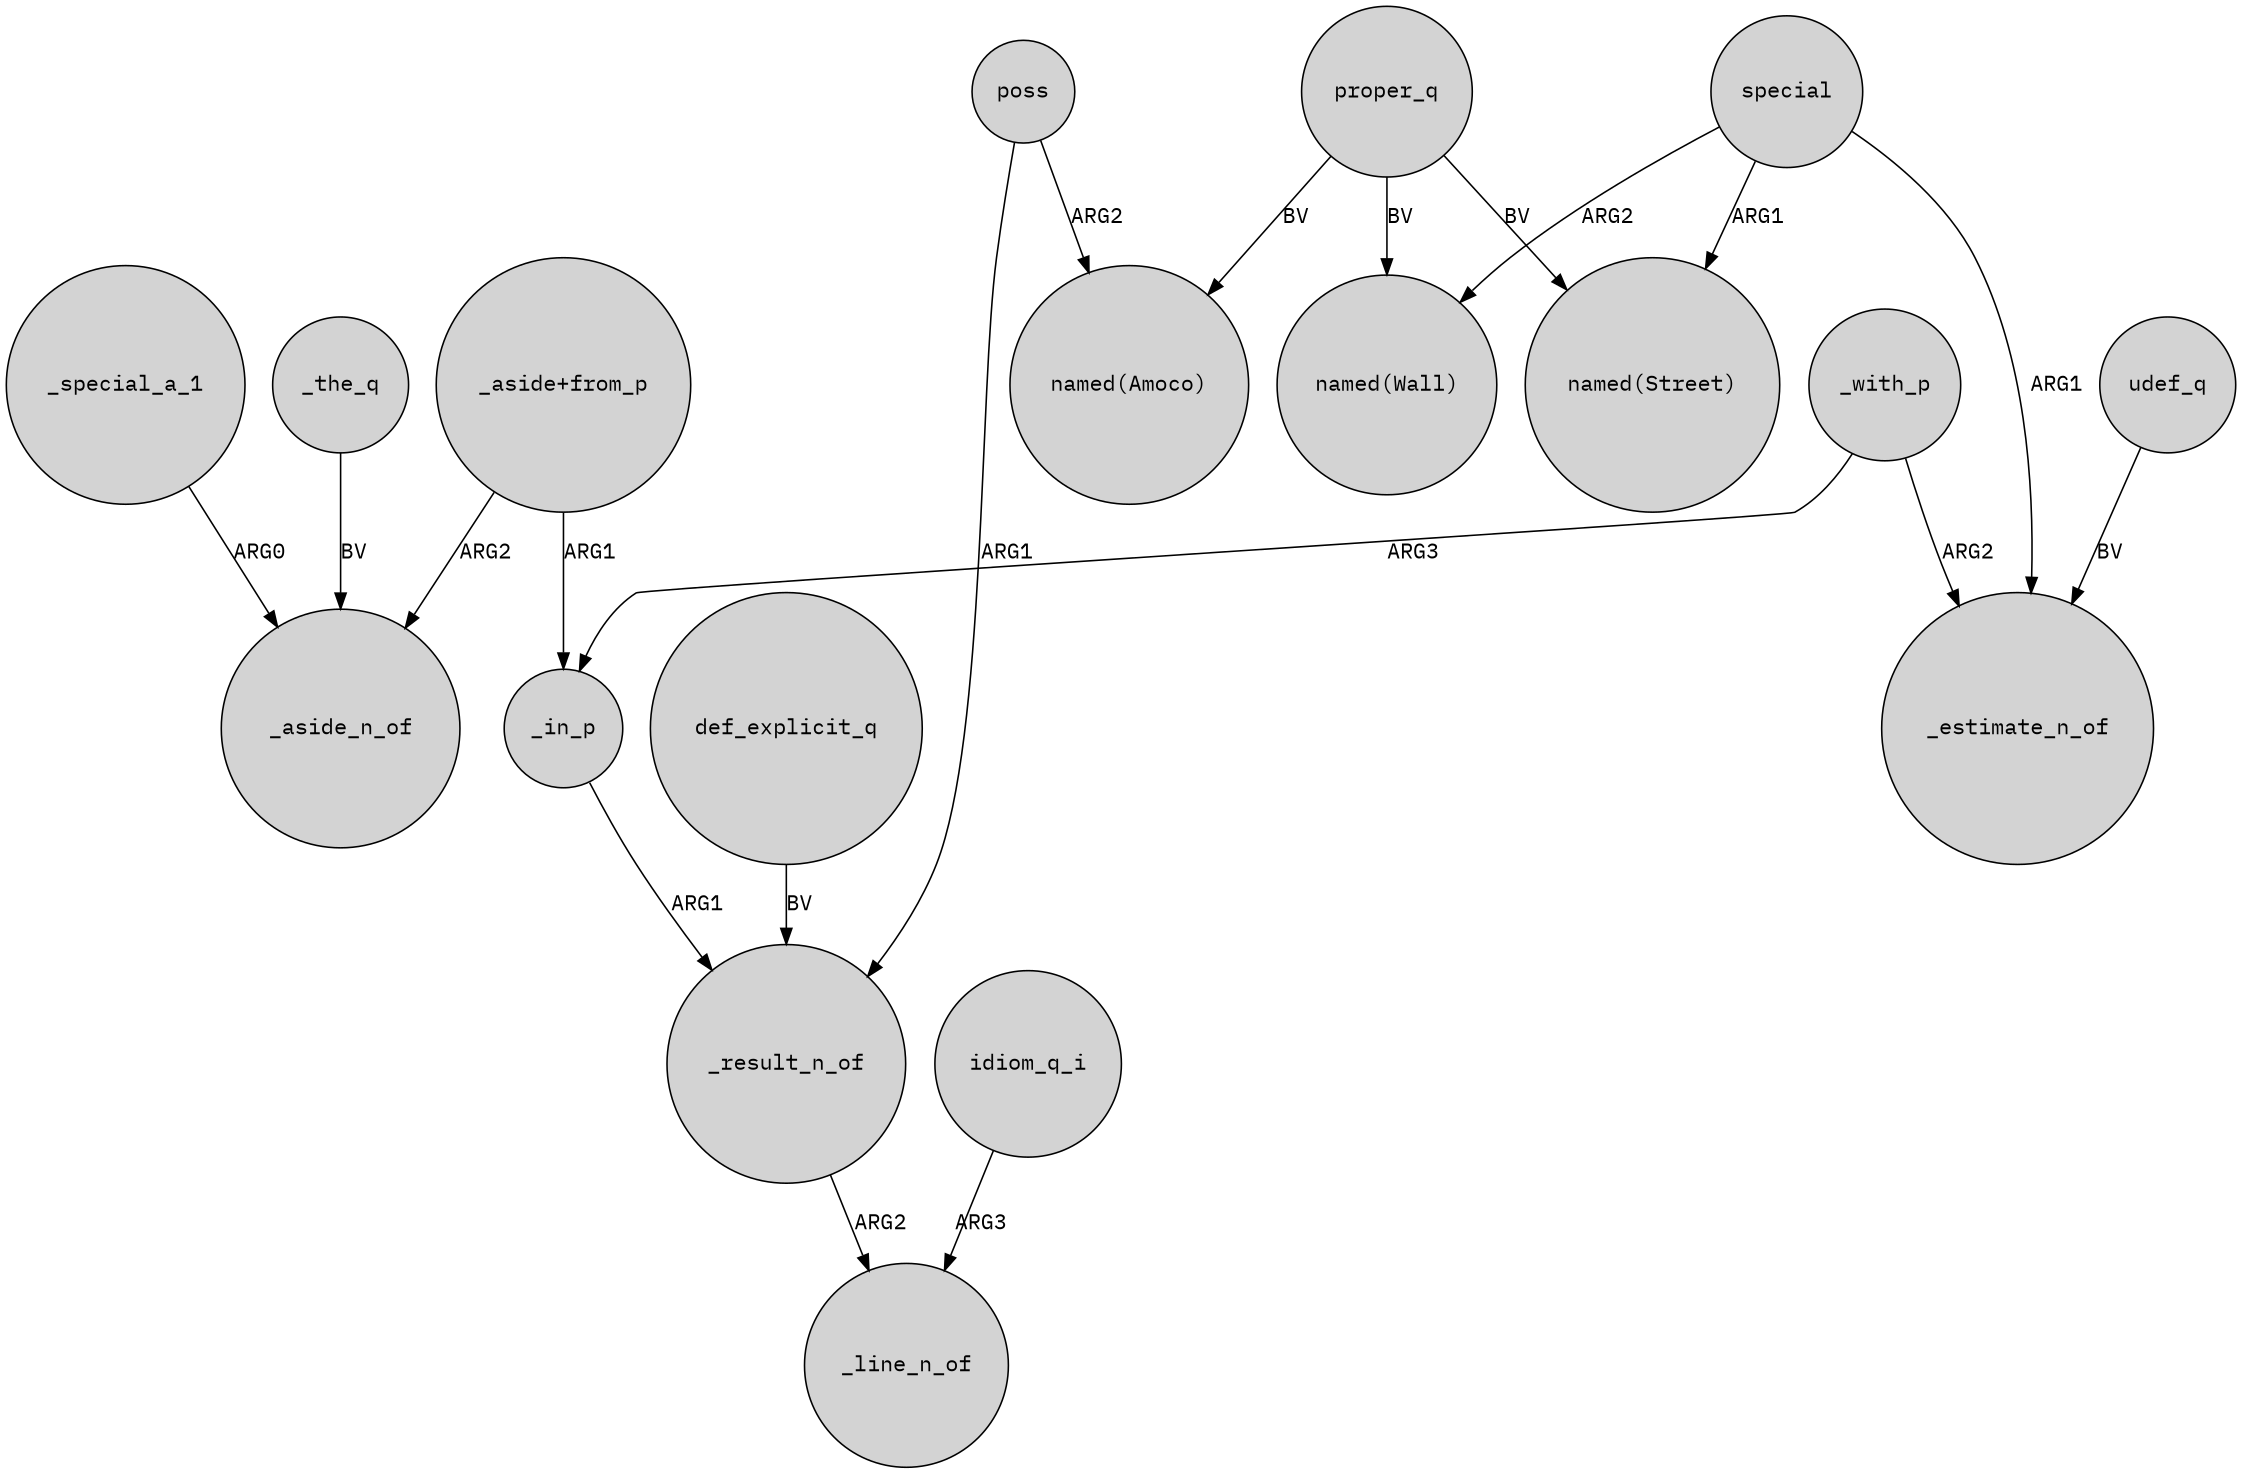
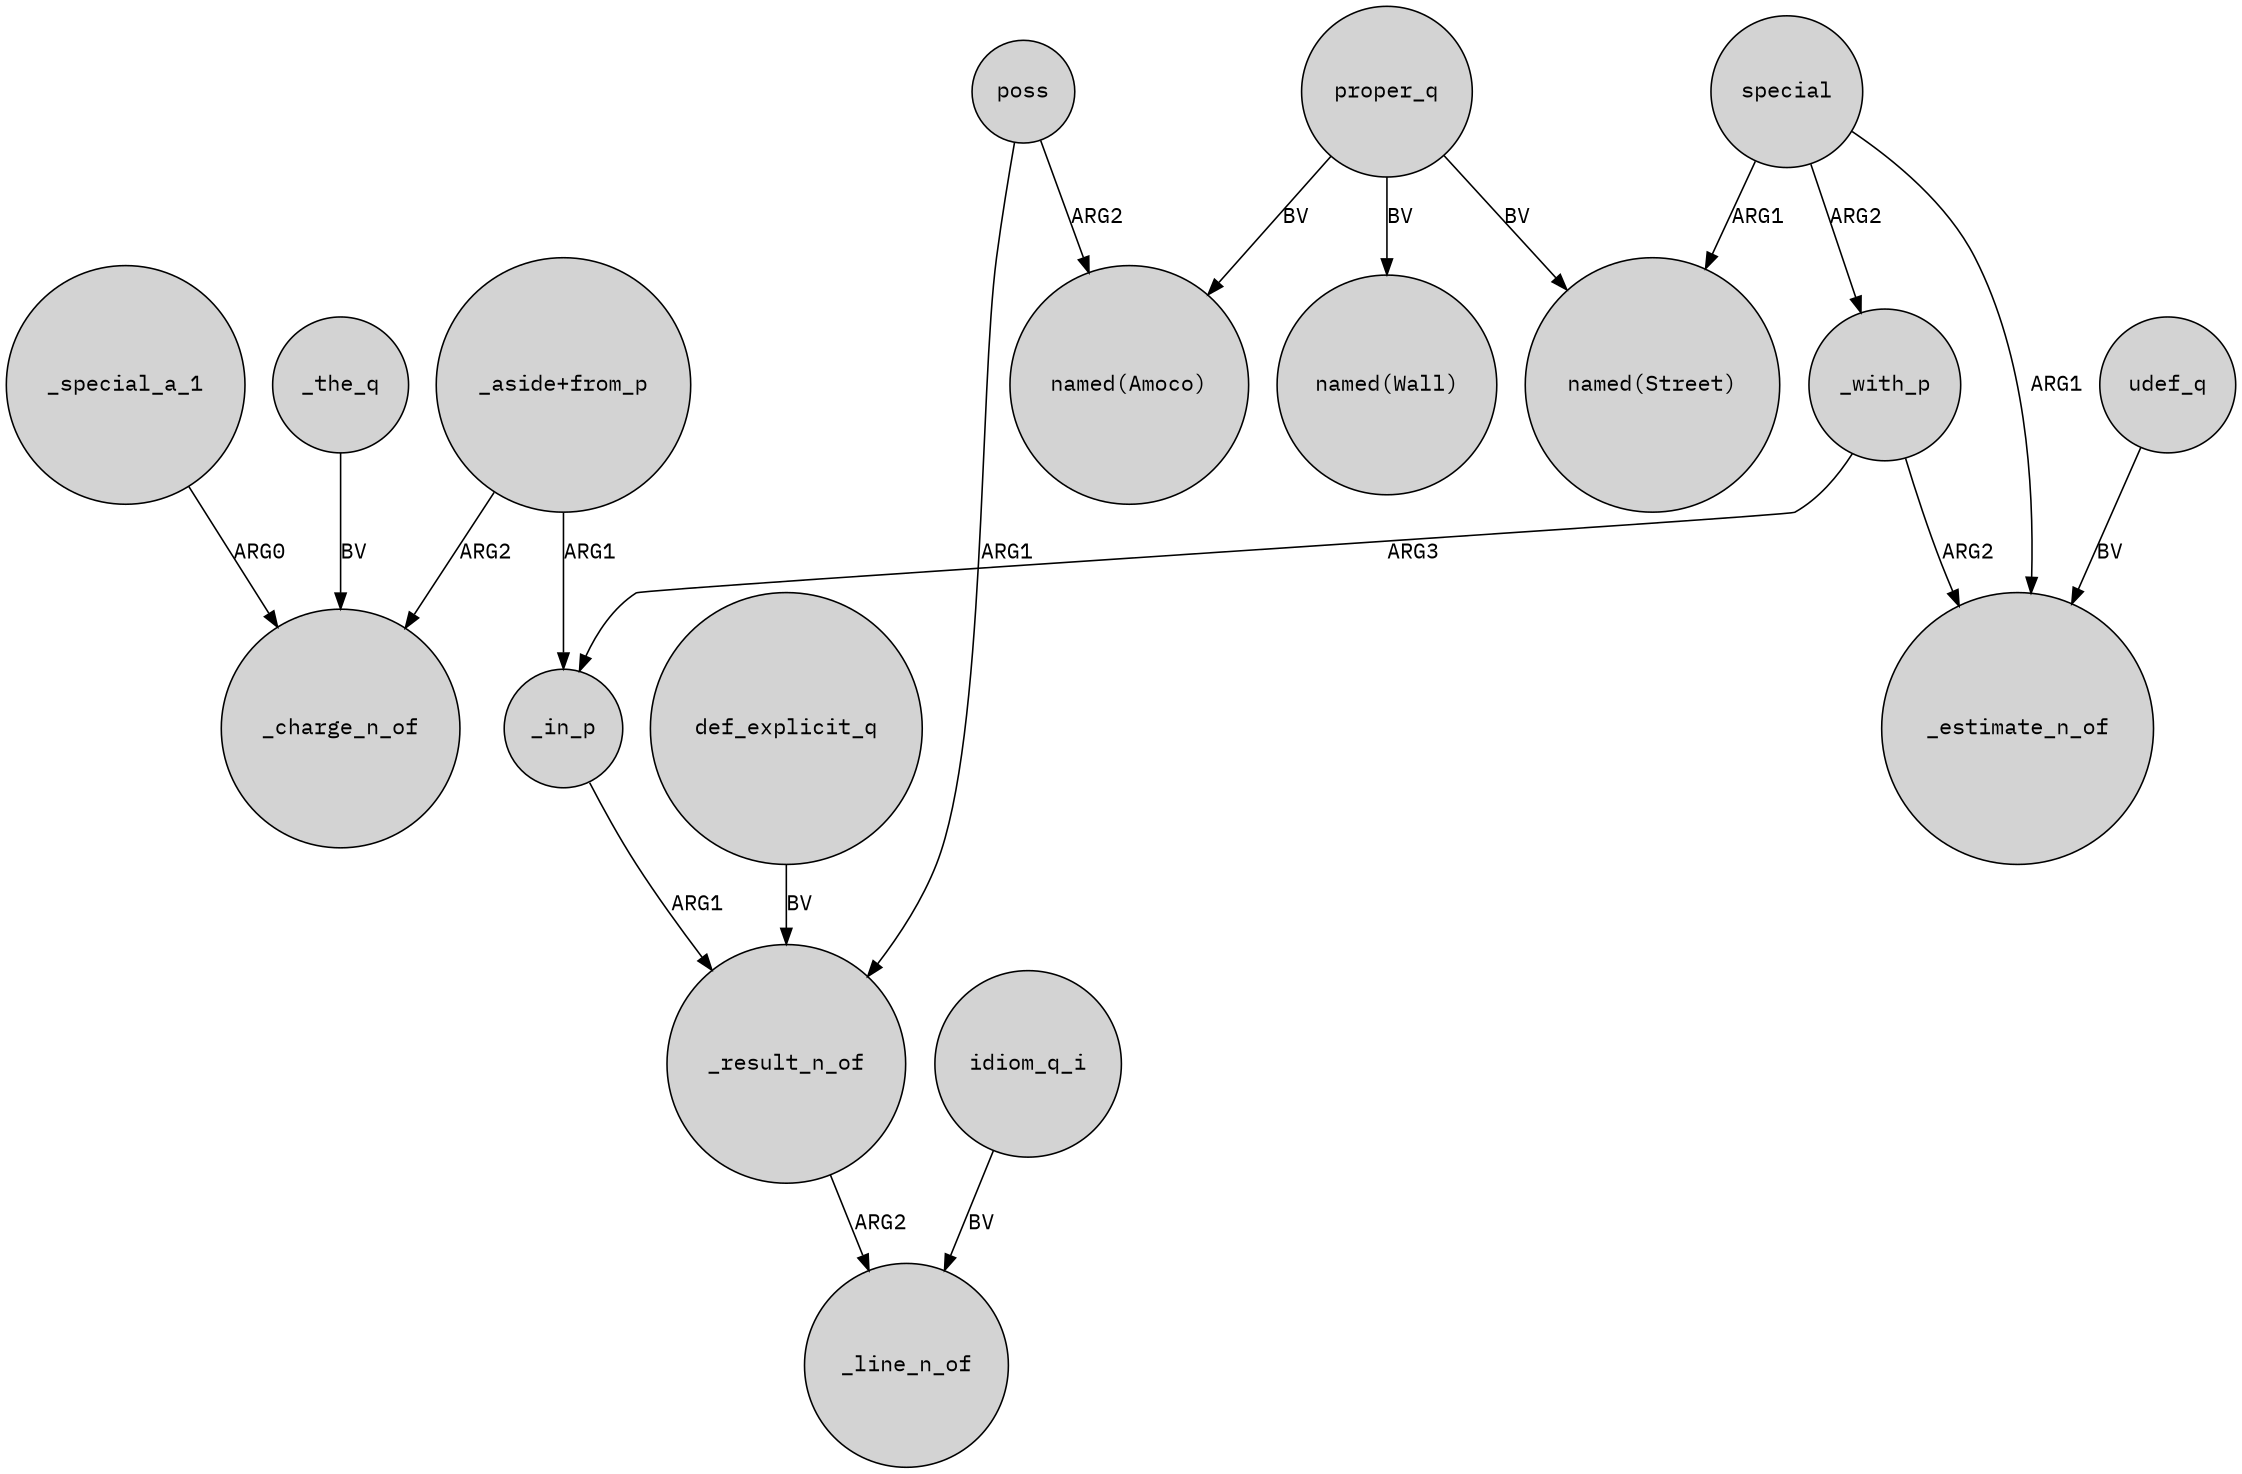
edge "special" -> "named(Wall)": now "special" -> "_with_p"
node "_aside_n_of": label "_aside_n_of" -> "_charge_n_of"
edge "idiom_q_i" -> "_line_n_of": label "ARG3" -> "BV"
